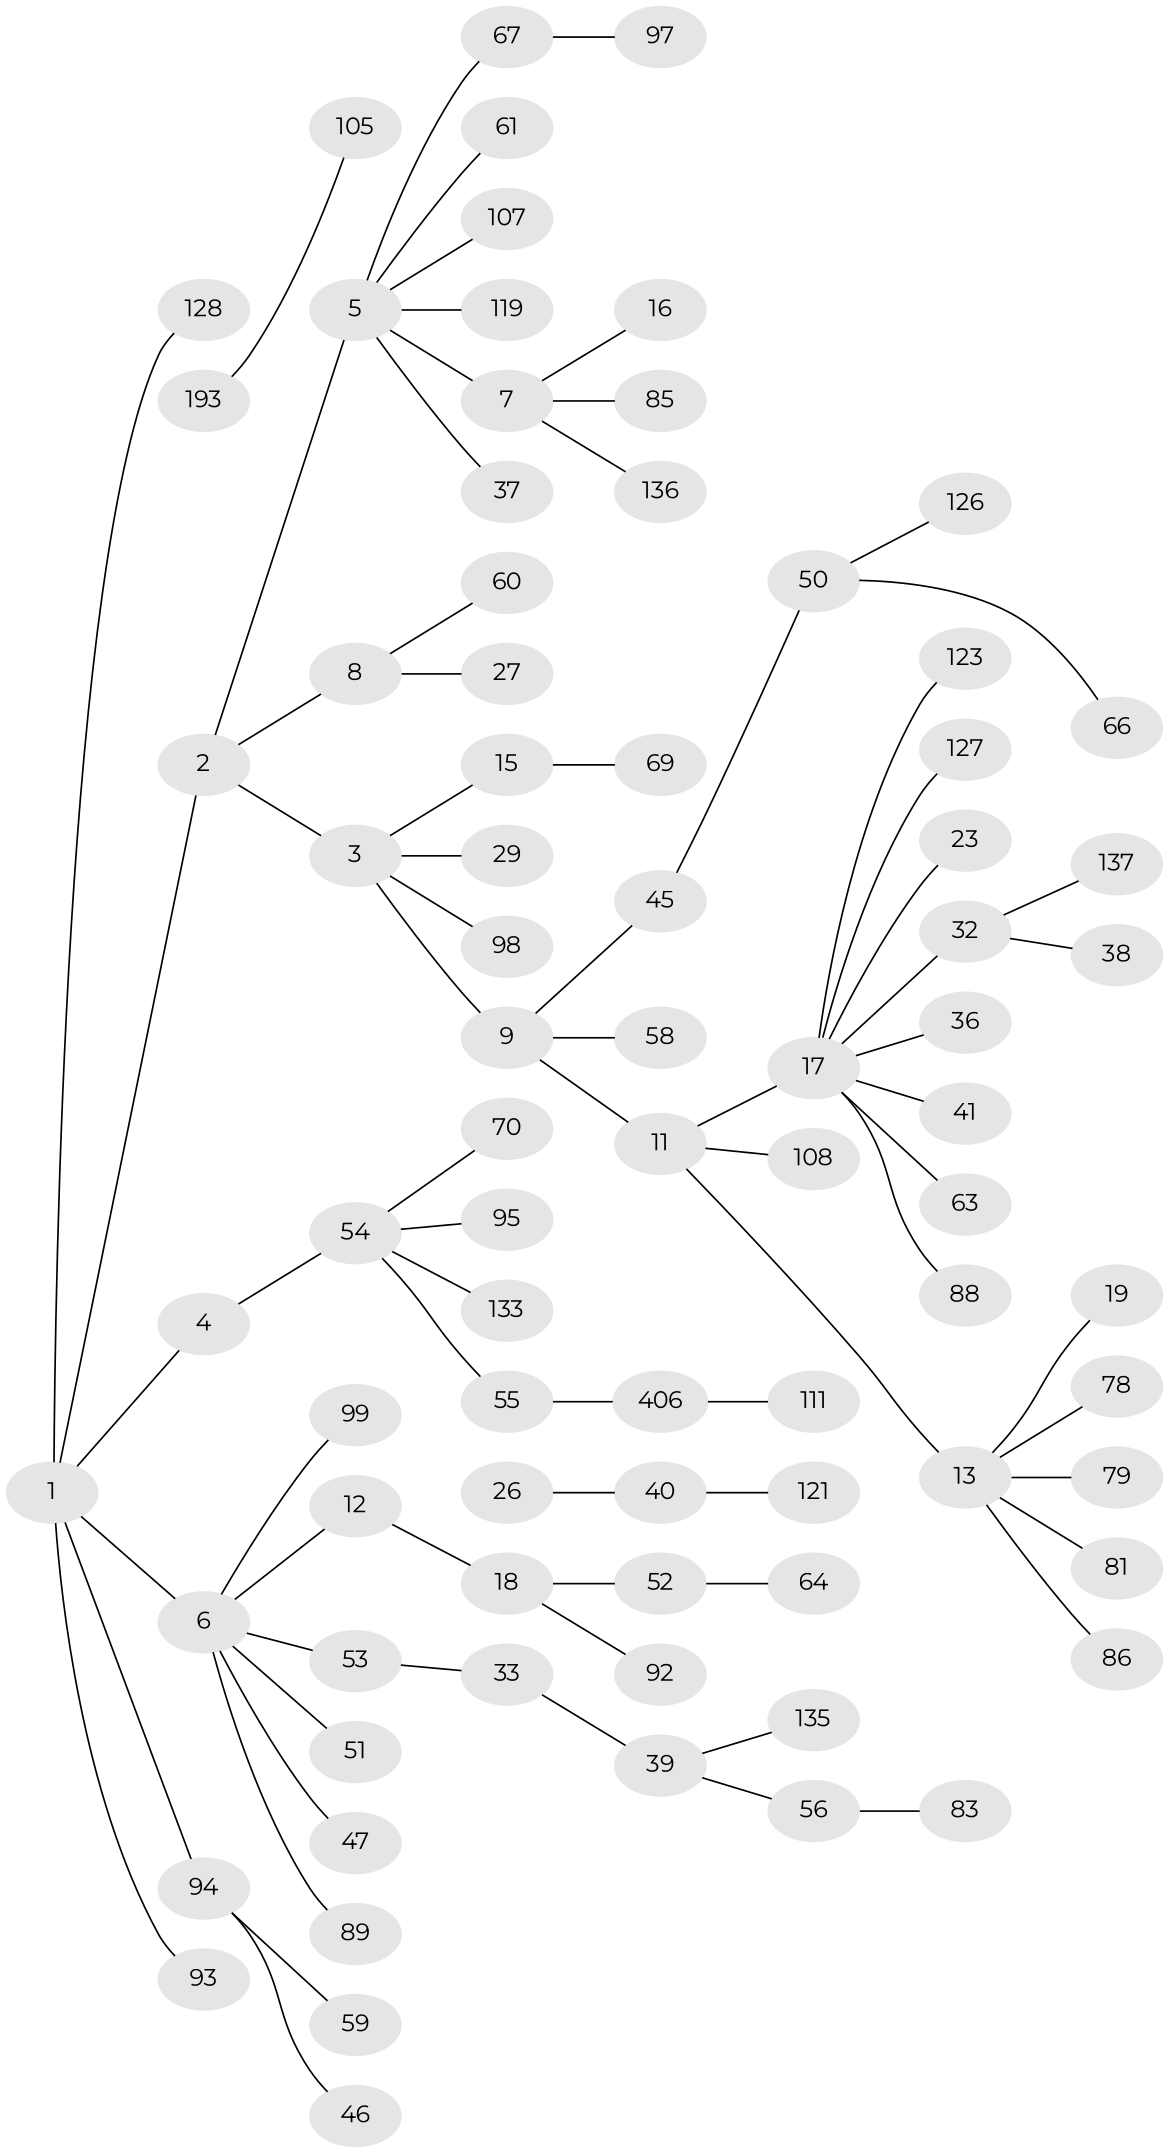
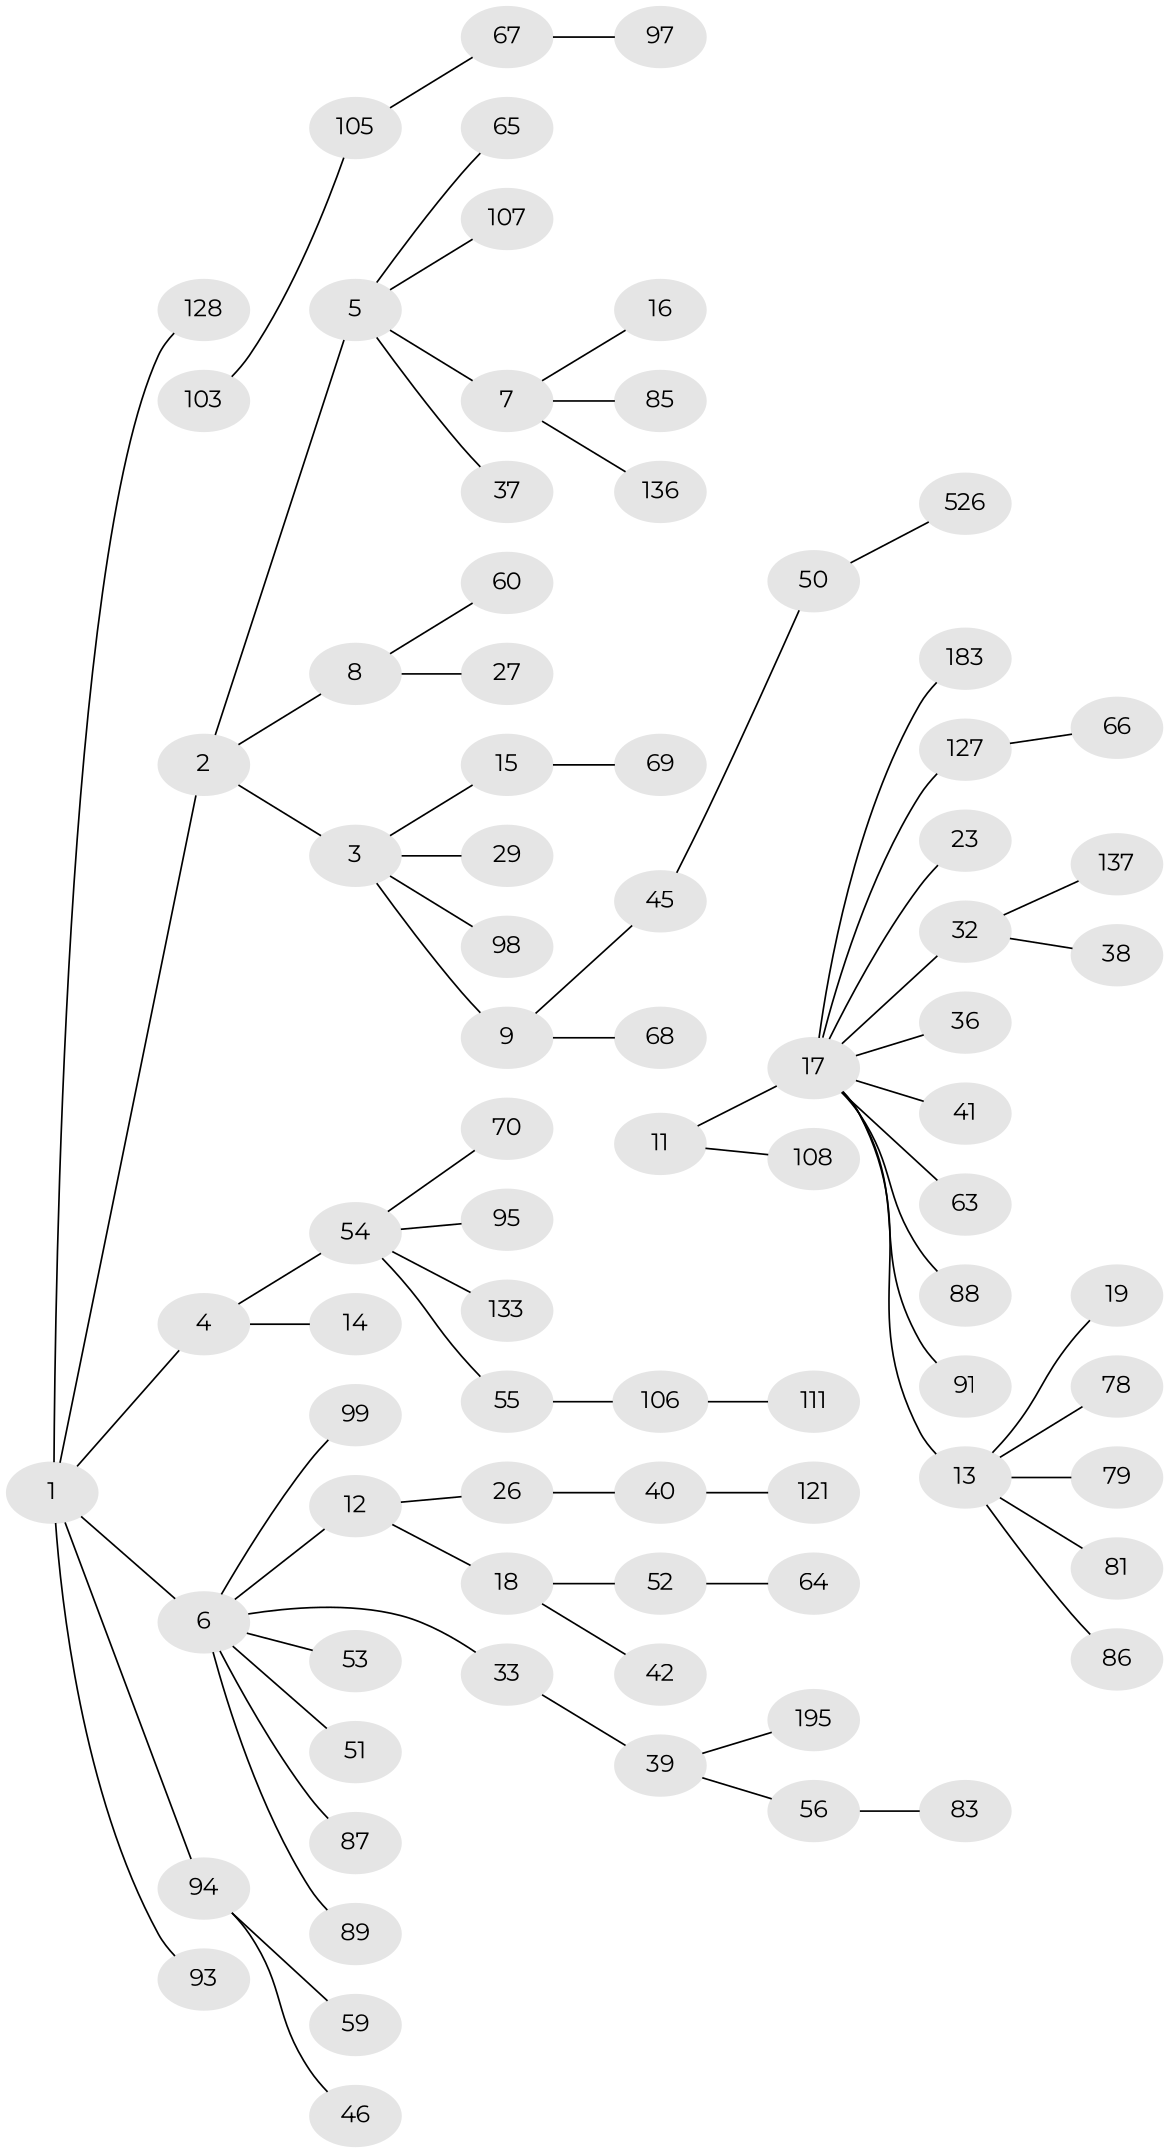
node "61": label "61" -> "65"
edge "67" -- "5": now "67" -- "105"
node "119": removed
node "193": label "193" -> "103"
node "126": label "126" -> "526"
edge "50" -- "66": now "127" -- "66"
node "123": label "123" -> "183"
node "58": label "58" -> "68"
edge "9" -- "11": removed
edge "11" -- "13": now "17" -- "13"
node "14": added
node "91": added
node "406": label "406" -> "106"
edge "26" -- "12": added
edge "53" -- "33": now "6" -- "33"
node "92": label "92" -> "42"
node "135": label "135" -> "195"
node "47": label "47" -> "87"
